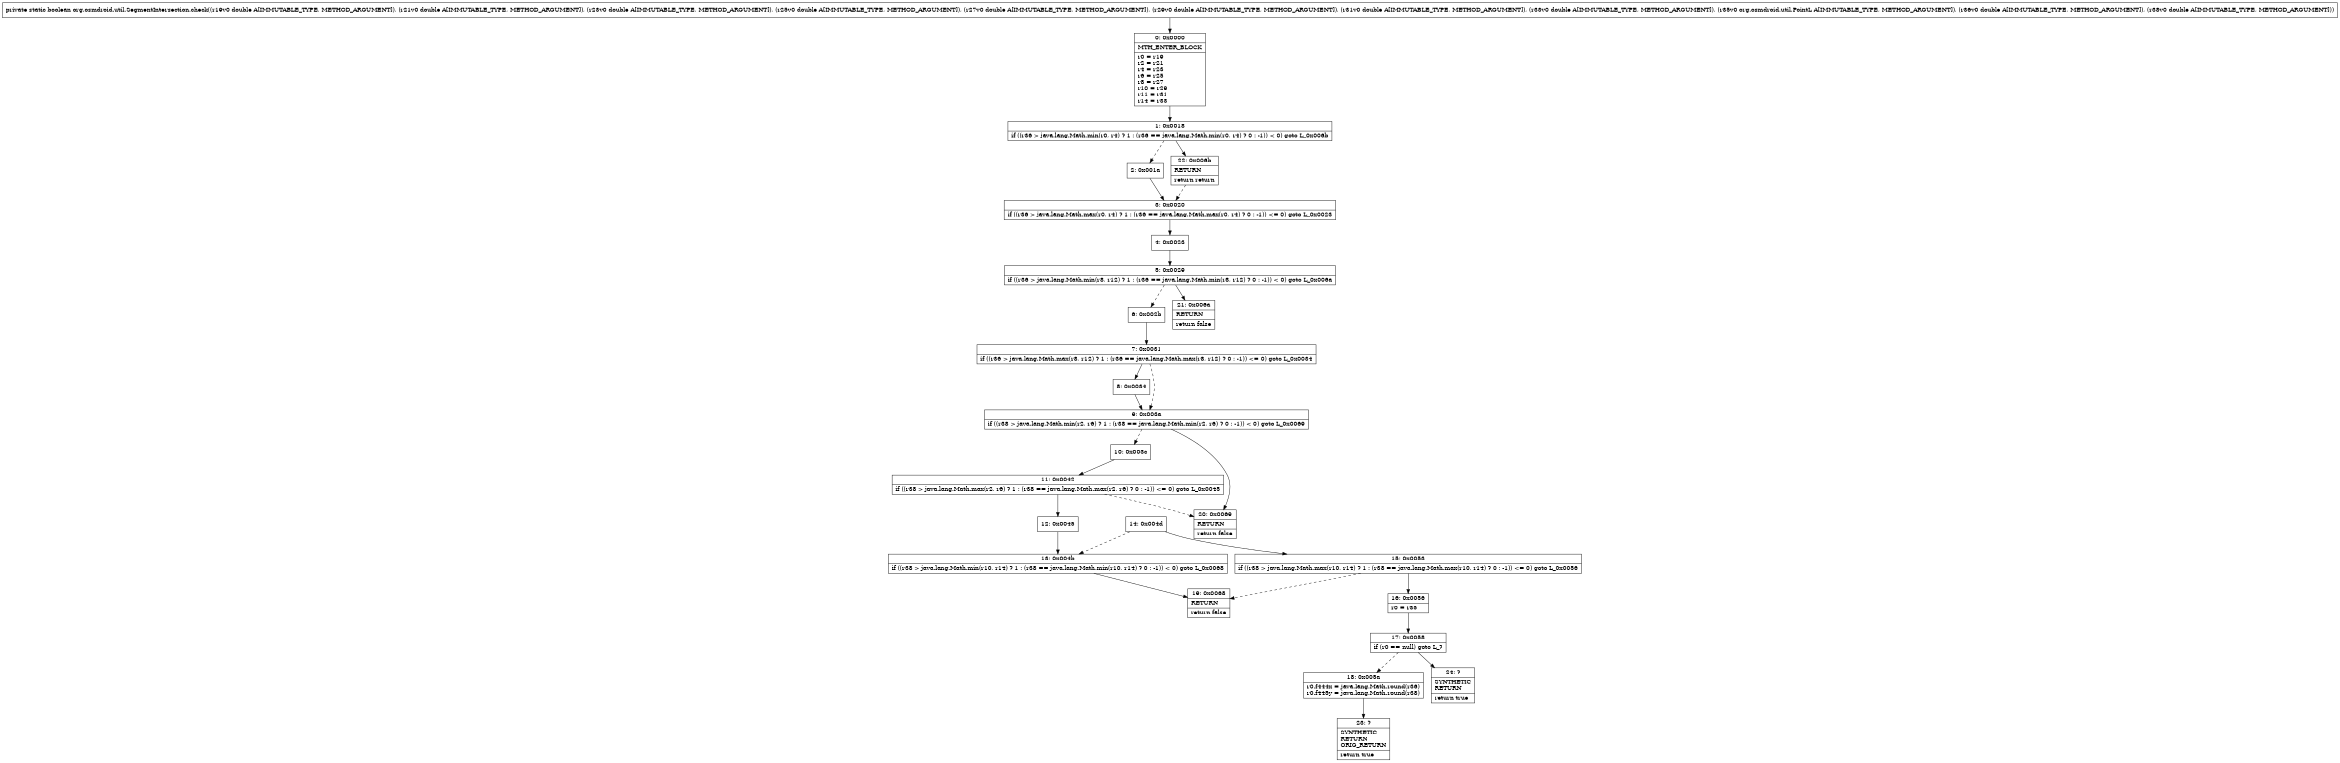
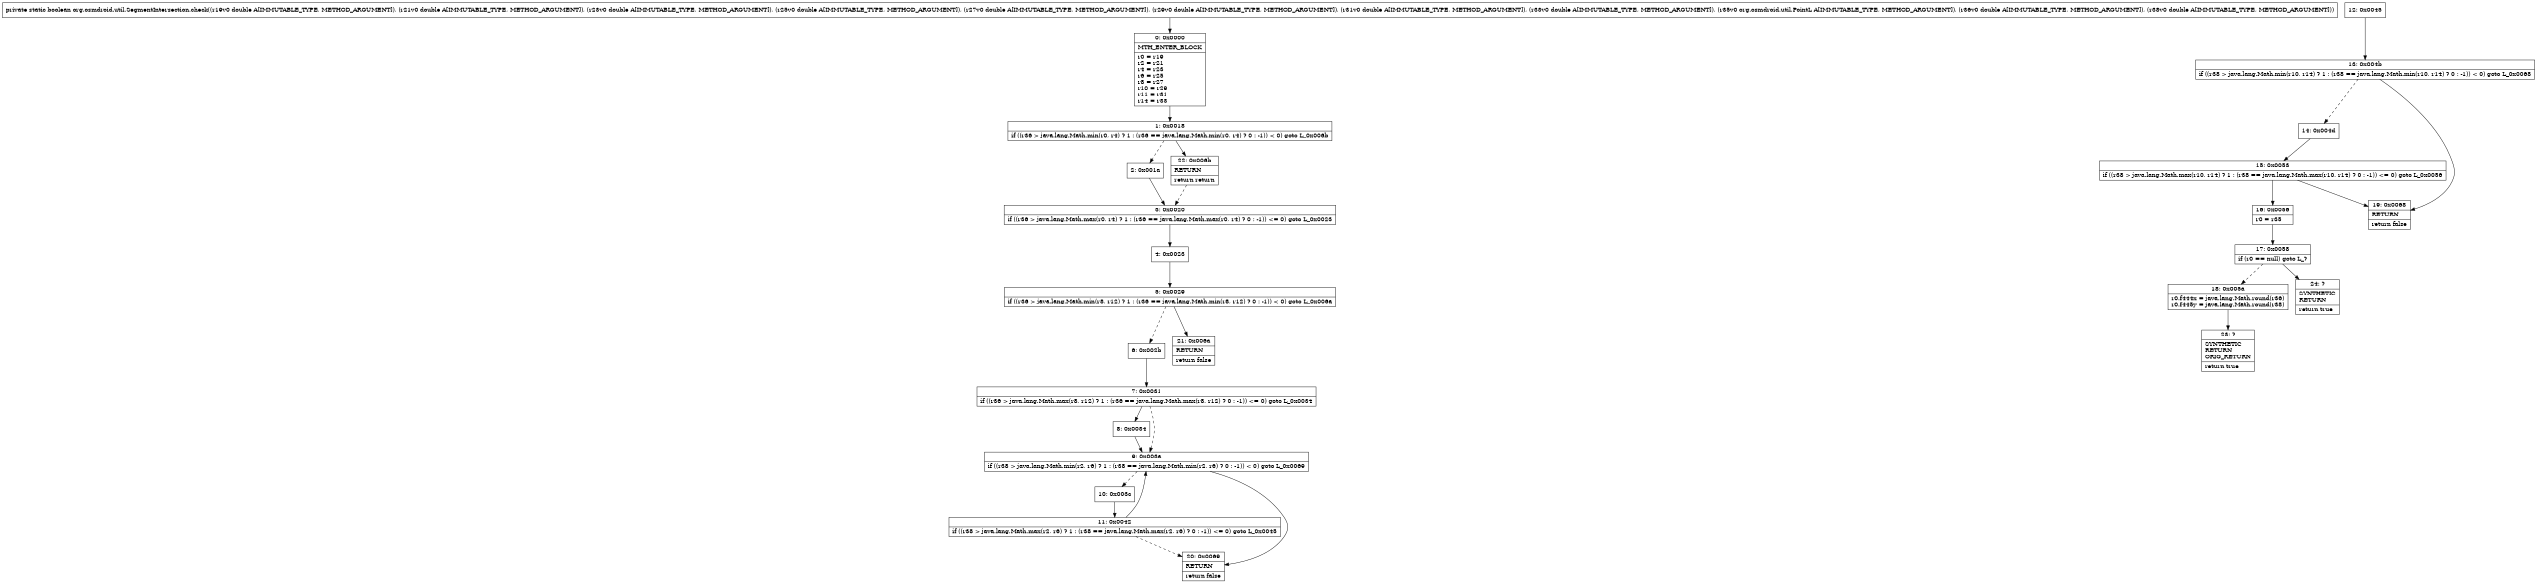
edge "11: 0x0042" -> "12: 0x0045": now "11: 0x0042" -> "9: 0x003a"
edge "14: 0x004d" -> "13: 0x004b": reversed
edge "15: 0x0053" -> "19: 0x0068": style dashed -> solid
